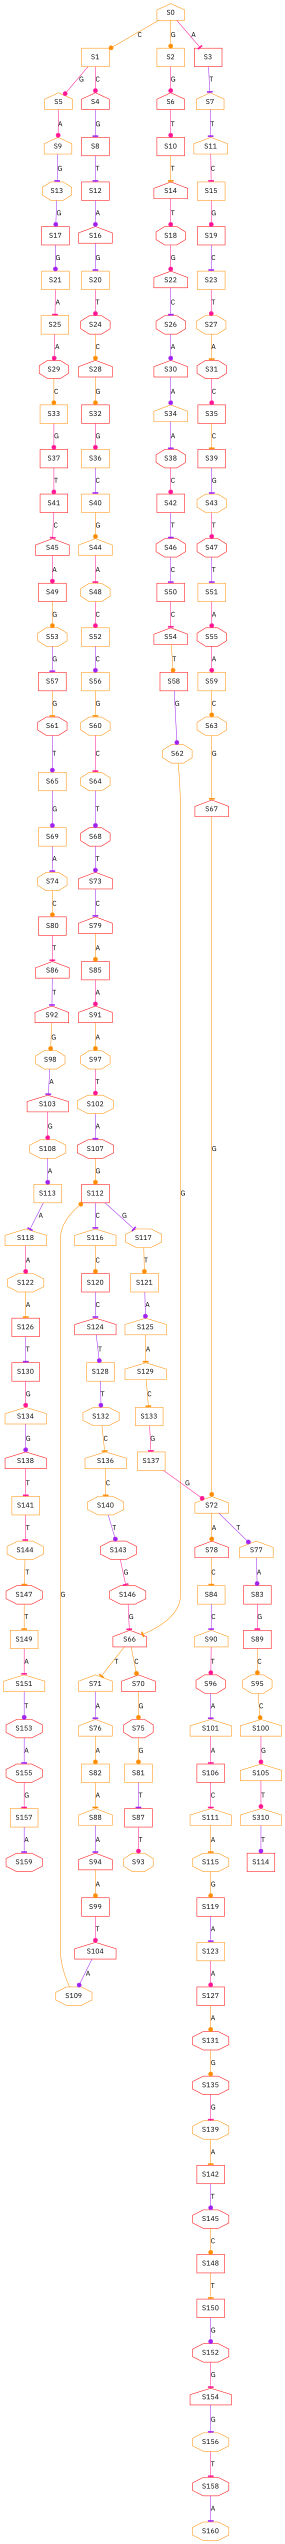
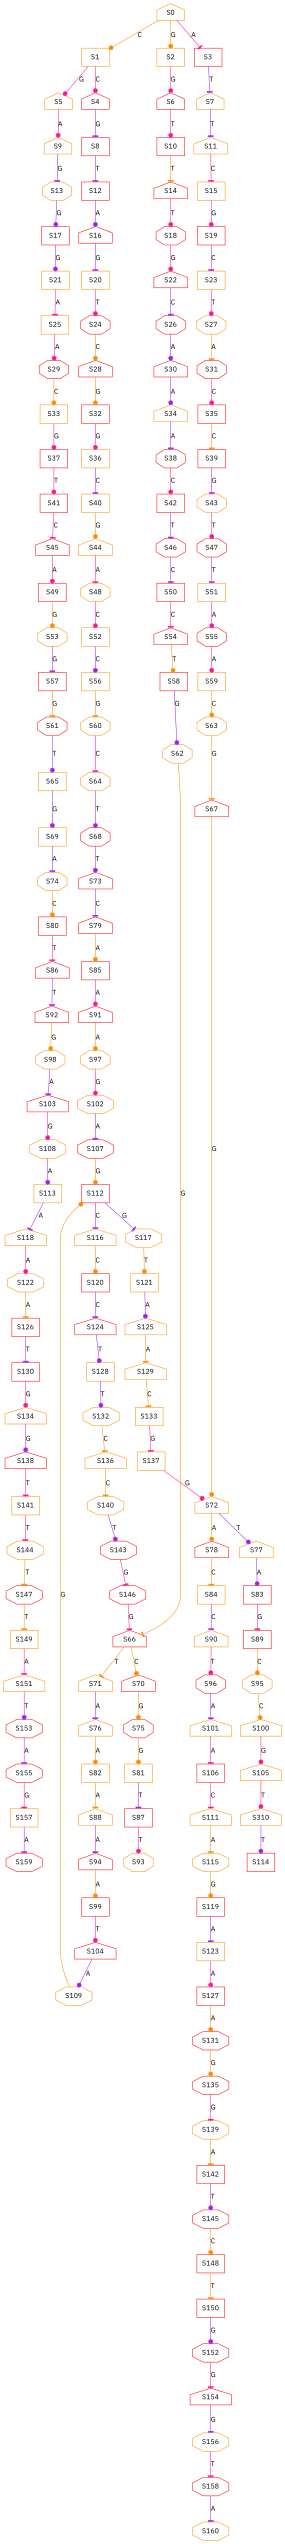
edge "S97" -> "S102": label "T" -> "G"
